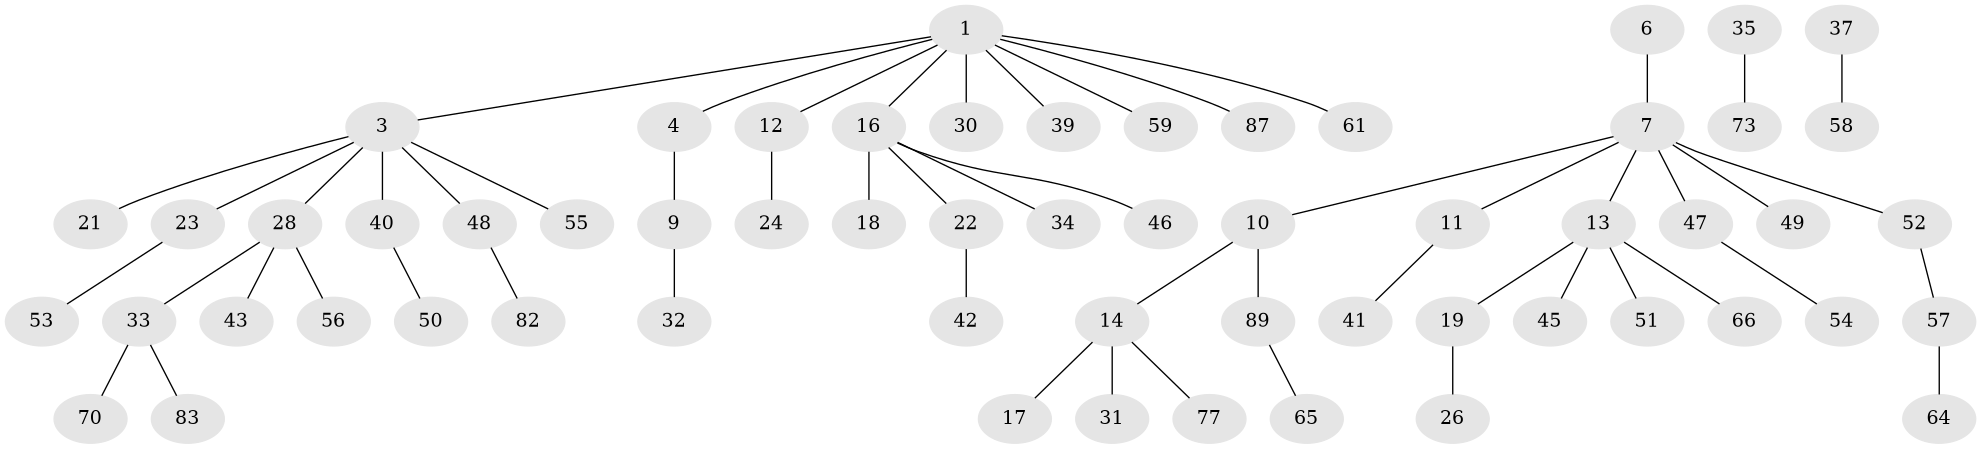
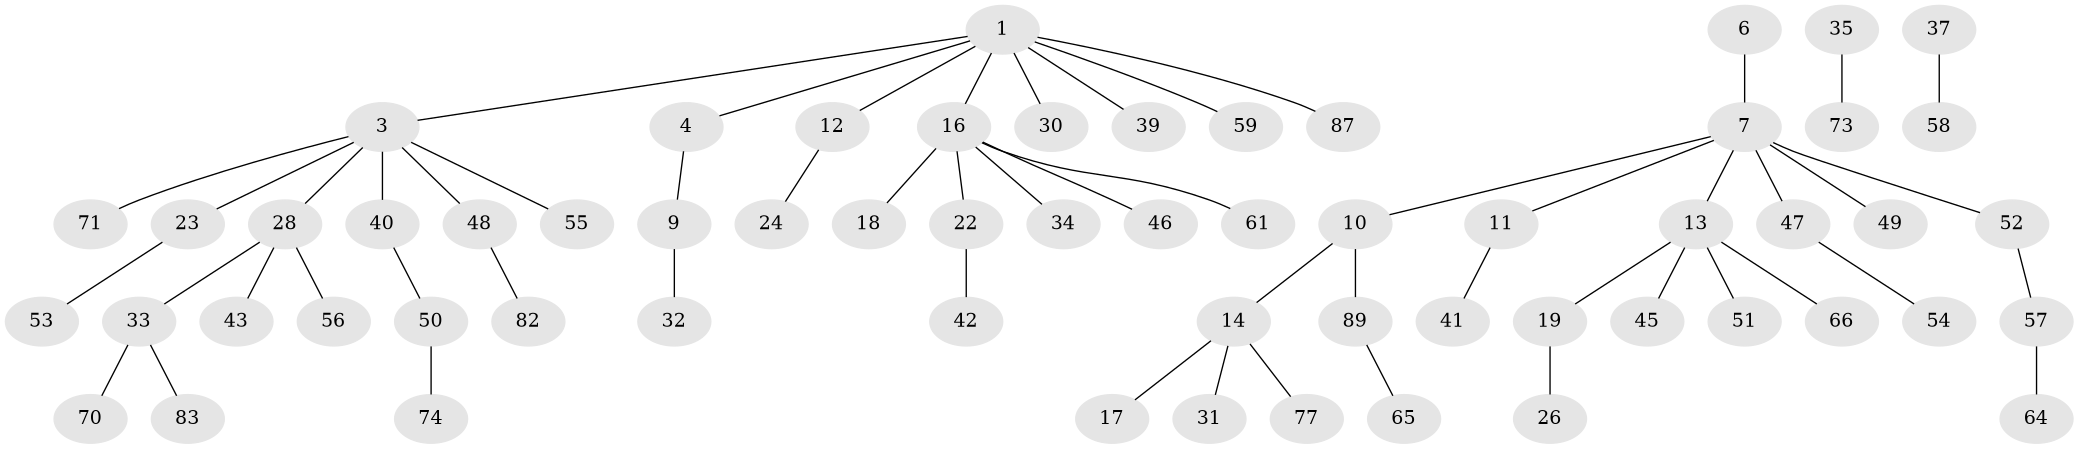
edge "1" -- "61": now "16" -- "61"
node "21": label "21" -> "71"
node "74": added
